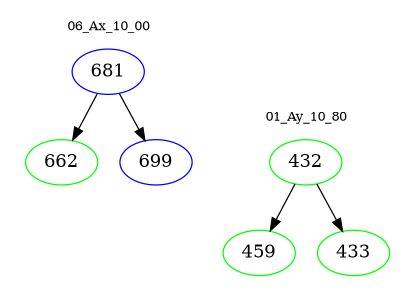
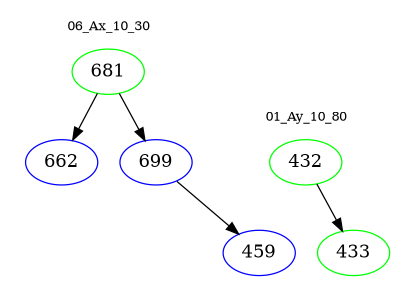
cluster "06_Ax_10_00": label "06_Ax_10_00" -> "06_Ax_10_30"
node "681": color blue -> green
node "662": color green -> blue
edge "432" -> "459": now "699" -> "459"
node "459": color green -> blue
